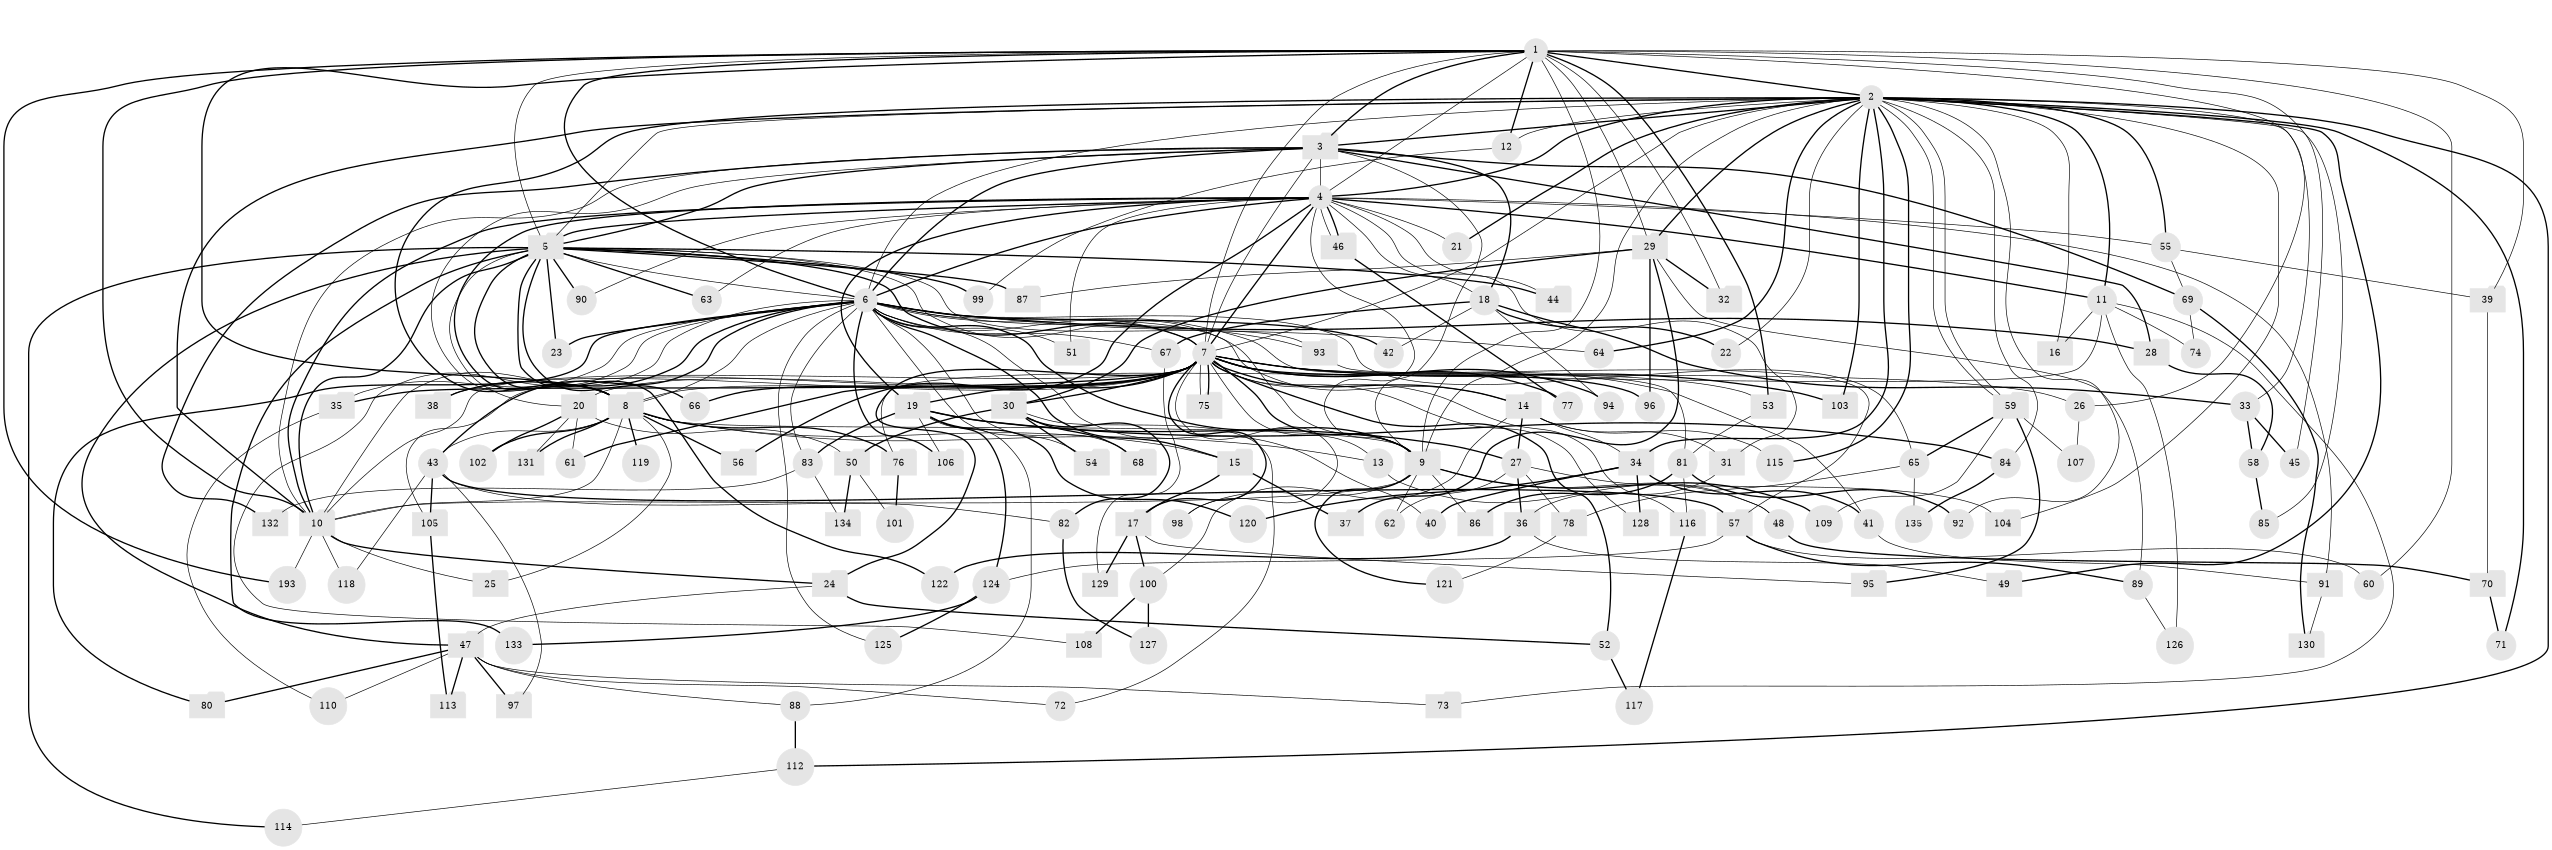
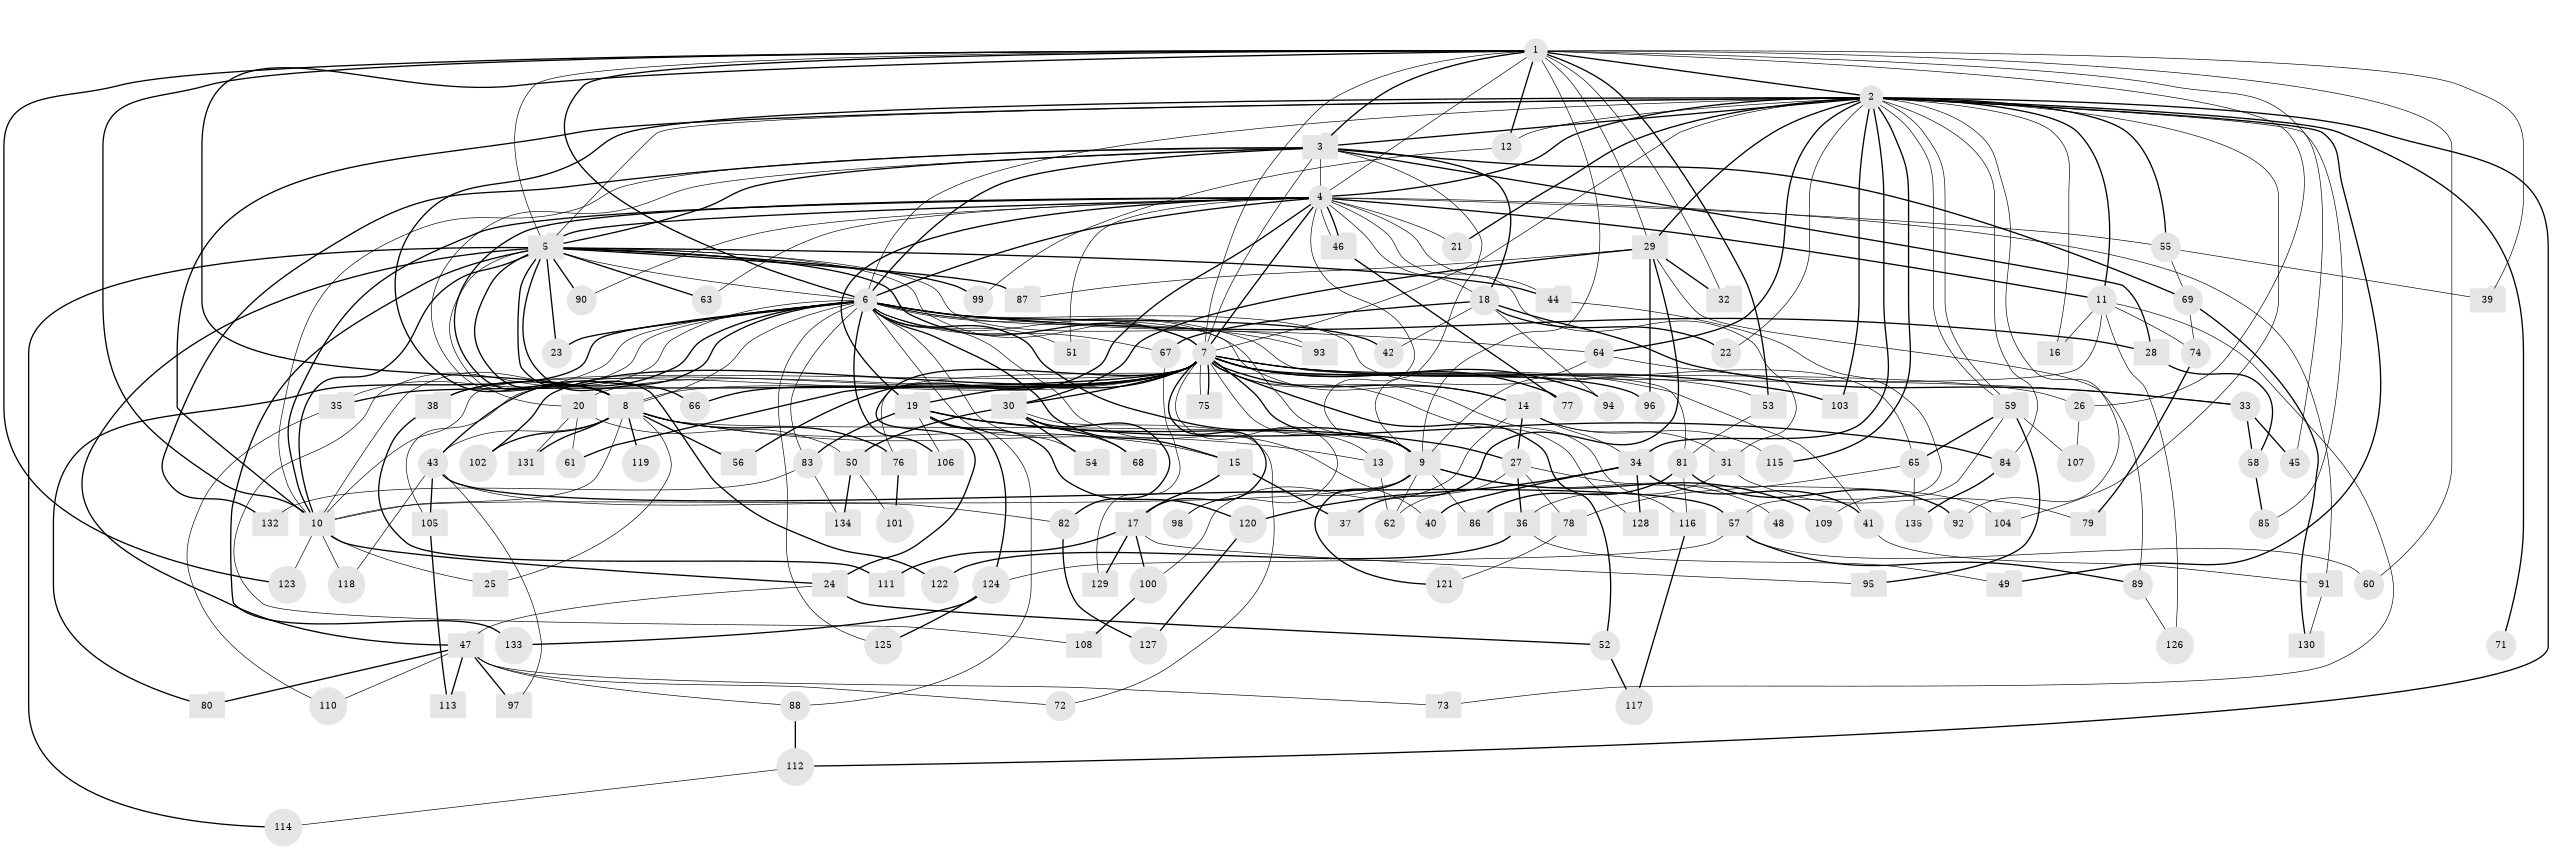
edge "2" -- "33": now "64" -- "33"
edge "2" -- "9": now "64" -- "9"
edge "93" -- "57": now "44" -- "57"
edge "20" -- "102": now "7" -- "102"
edge "13" -- "48": now "13" -- "62"
node "79": added
node "193": label "193" -> "123"
node "111": added
node "70": removed
edge "100" -- "127": now "120" -- "127"
